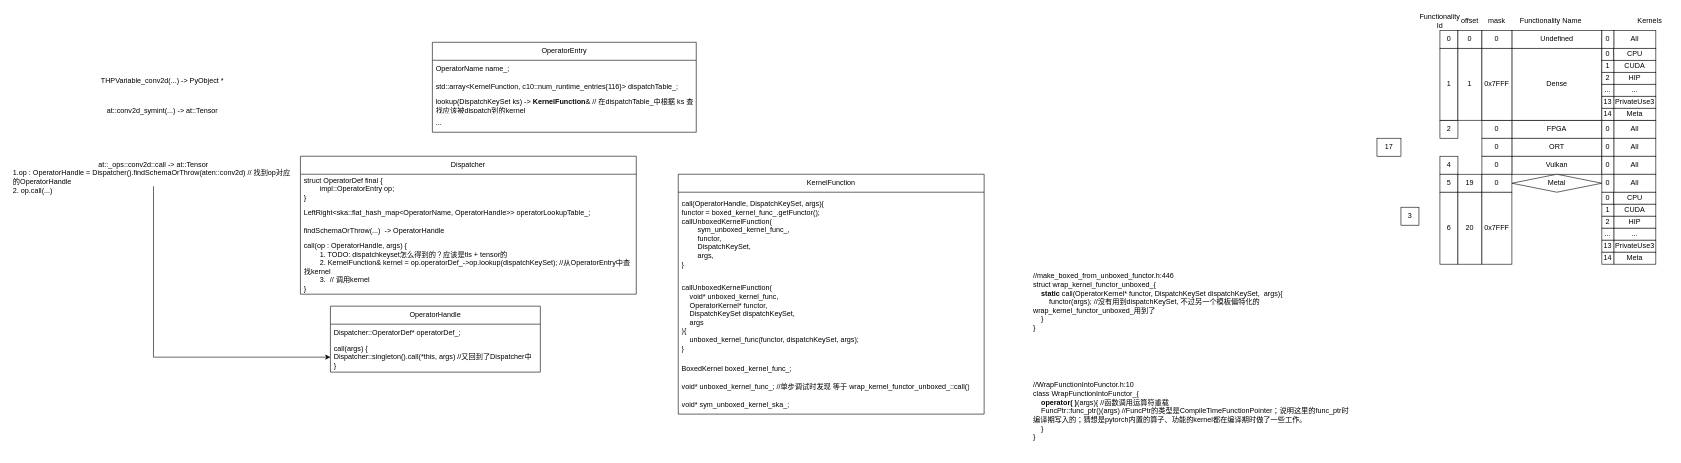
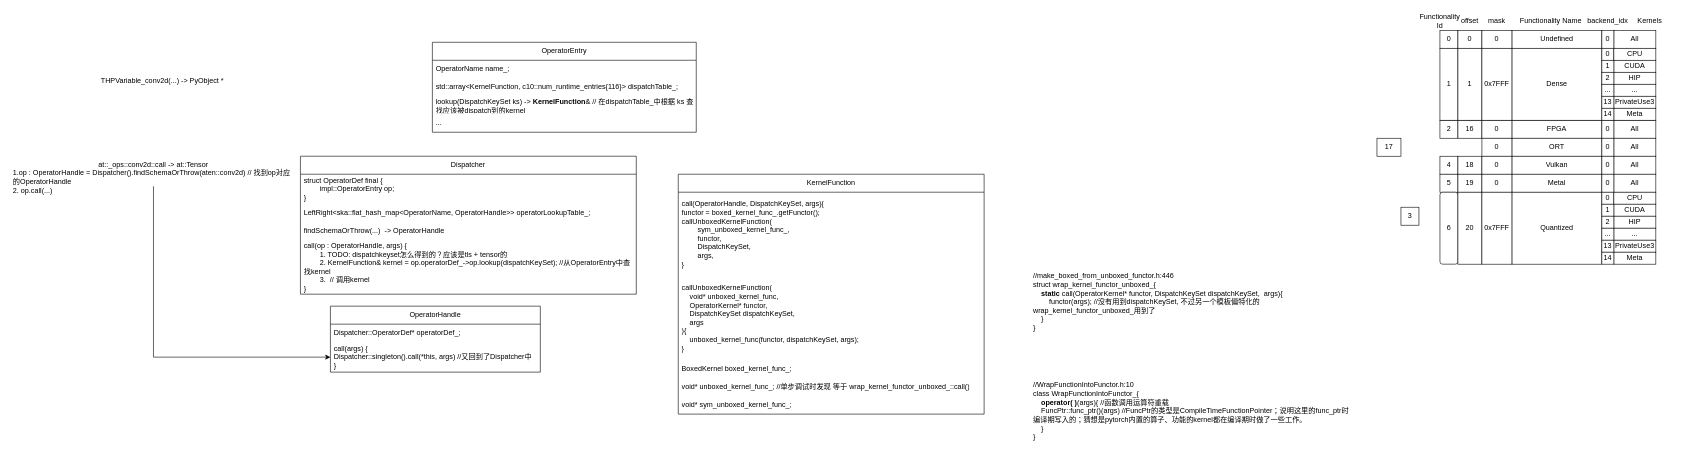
node "backend_idx": added
node "at::conv2d_symint(...) -> at::Tensor": removed
node "16": added
node "18": added
node "Metal": shape diamond -> rectangle
node "6": shape rectangle -> rounded rectangle
node "Quantized": added
node "void* sym_unboxed_kernel_ska_;": label "void* sym_unboxed_kernel_ska_;" -> "void* sym_unboxed_kernel_func_;"
